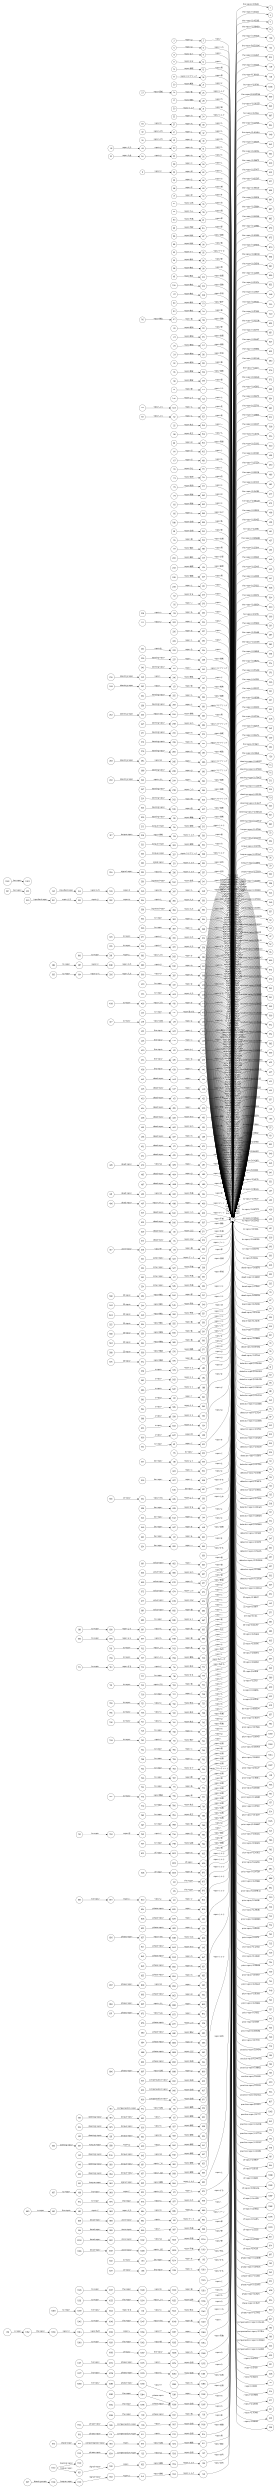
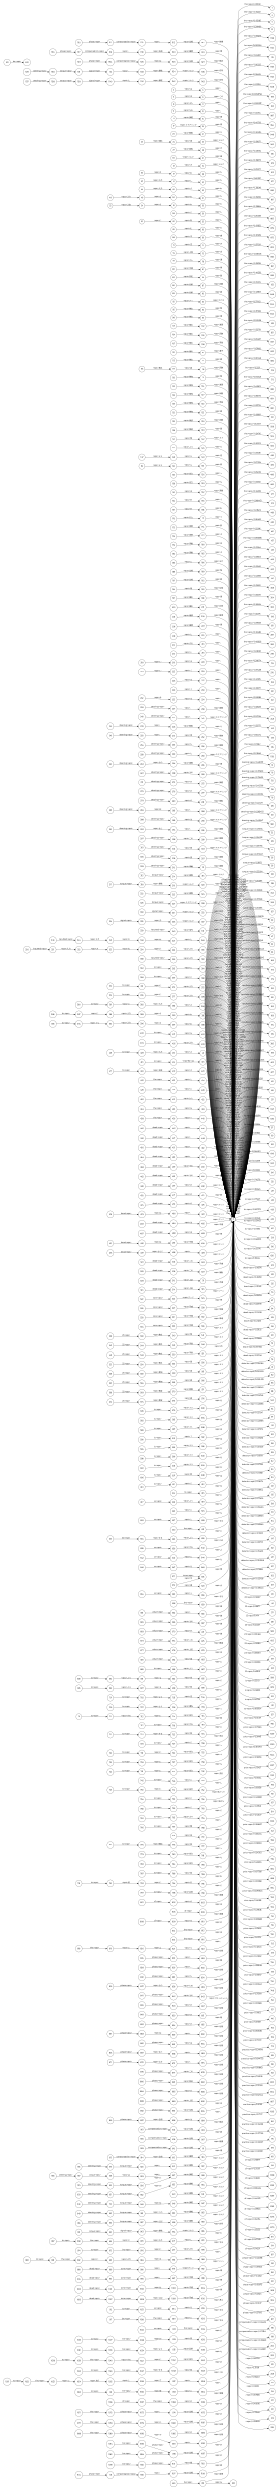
edge "518" -> "519": reversed
edge "652" -> "0": now "651" -> "0"
node "658": added
node "770": removed
edge "939" -> "940": now "939" -> "927"
edge "1023" -> "1024": added, label "the:<eps>"
edge "1130" -> "1129": reversed
